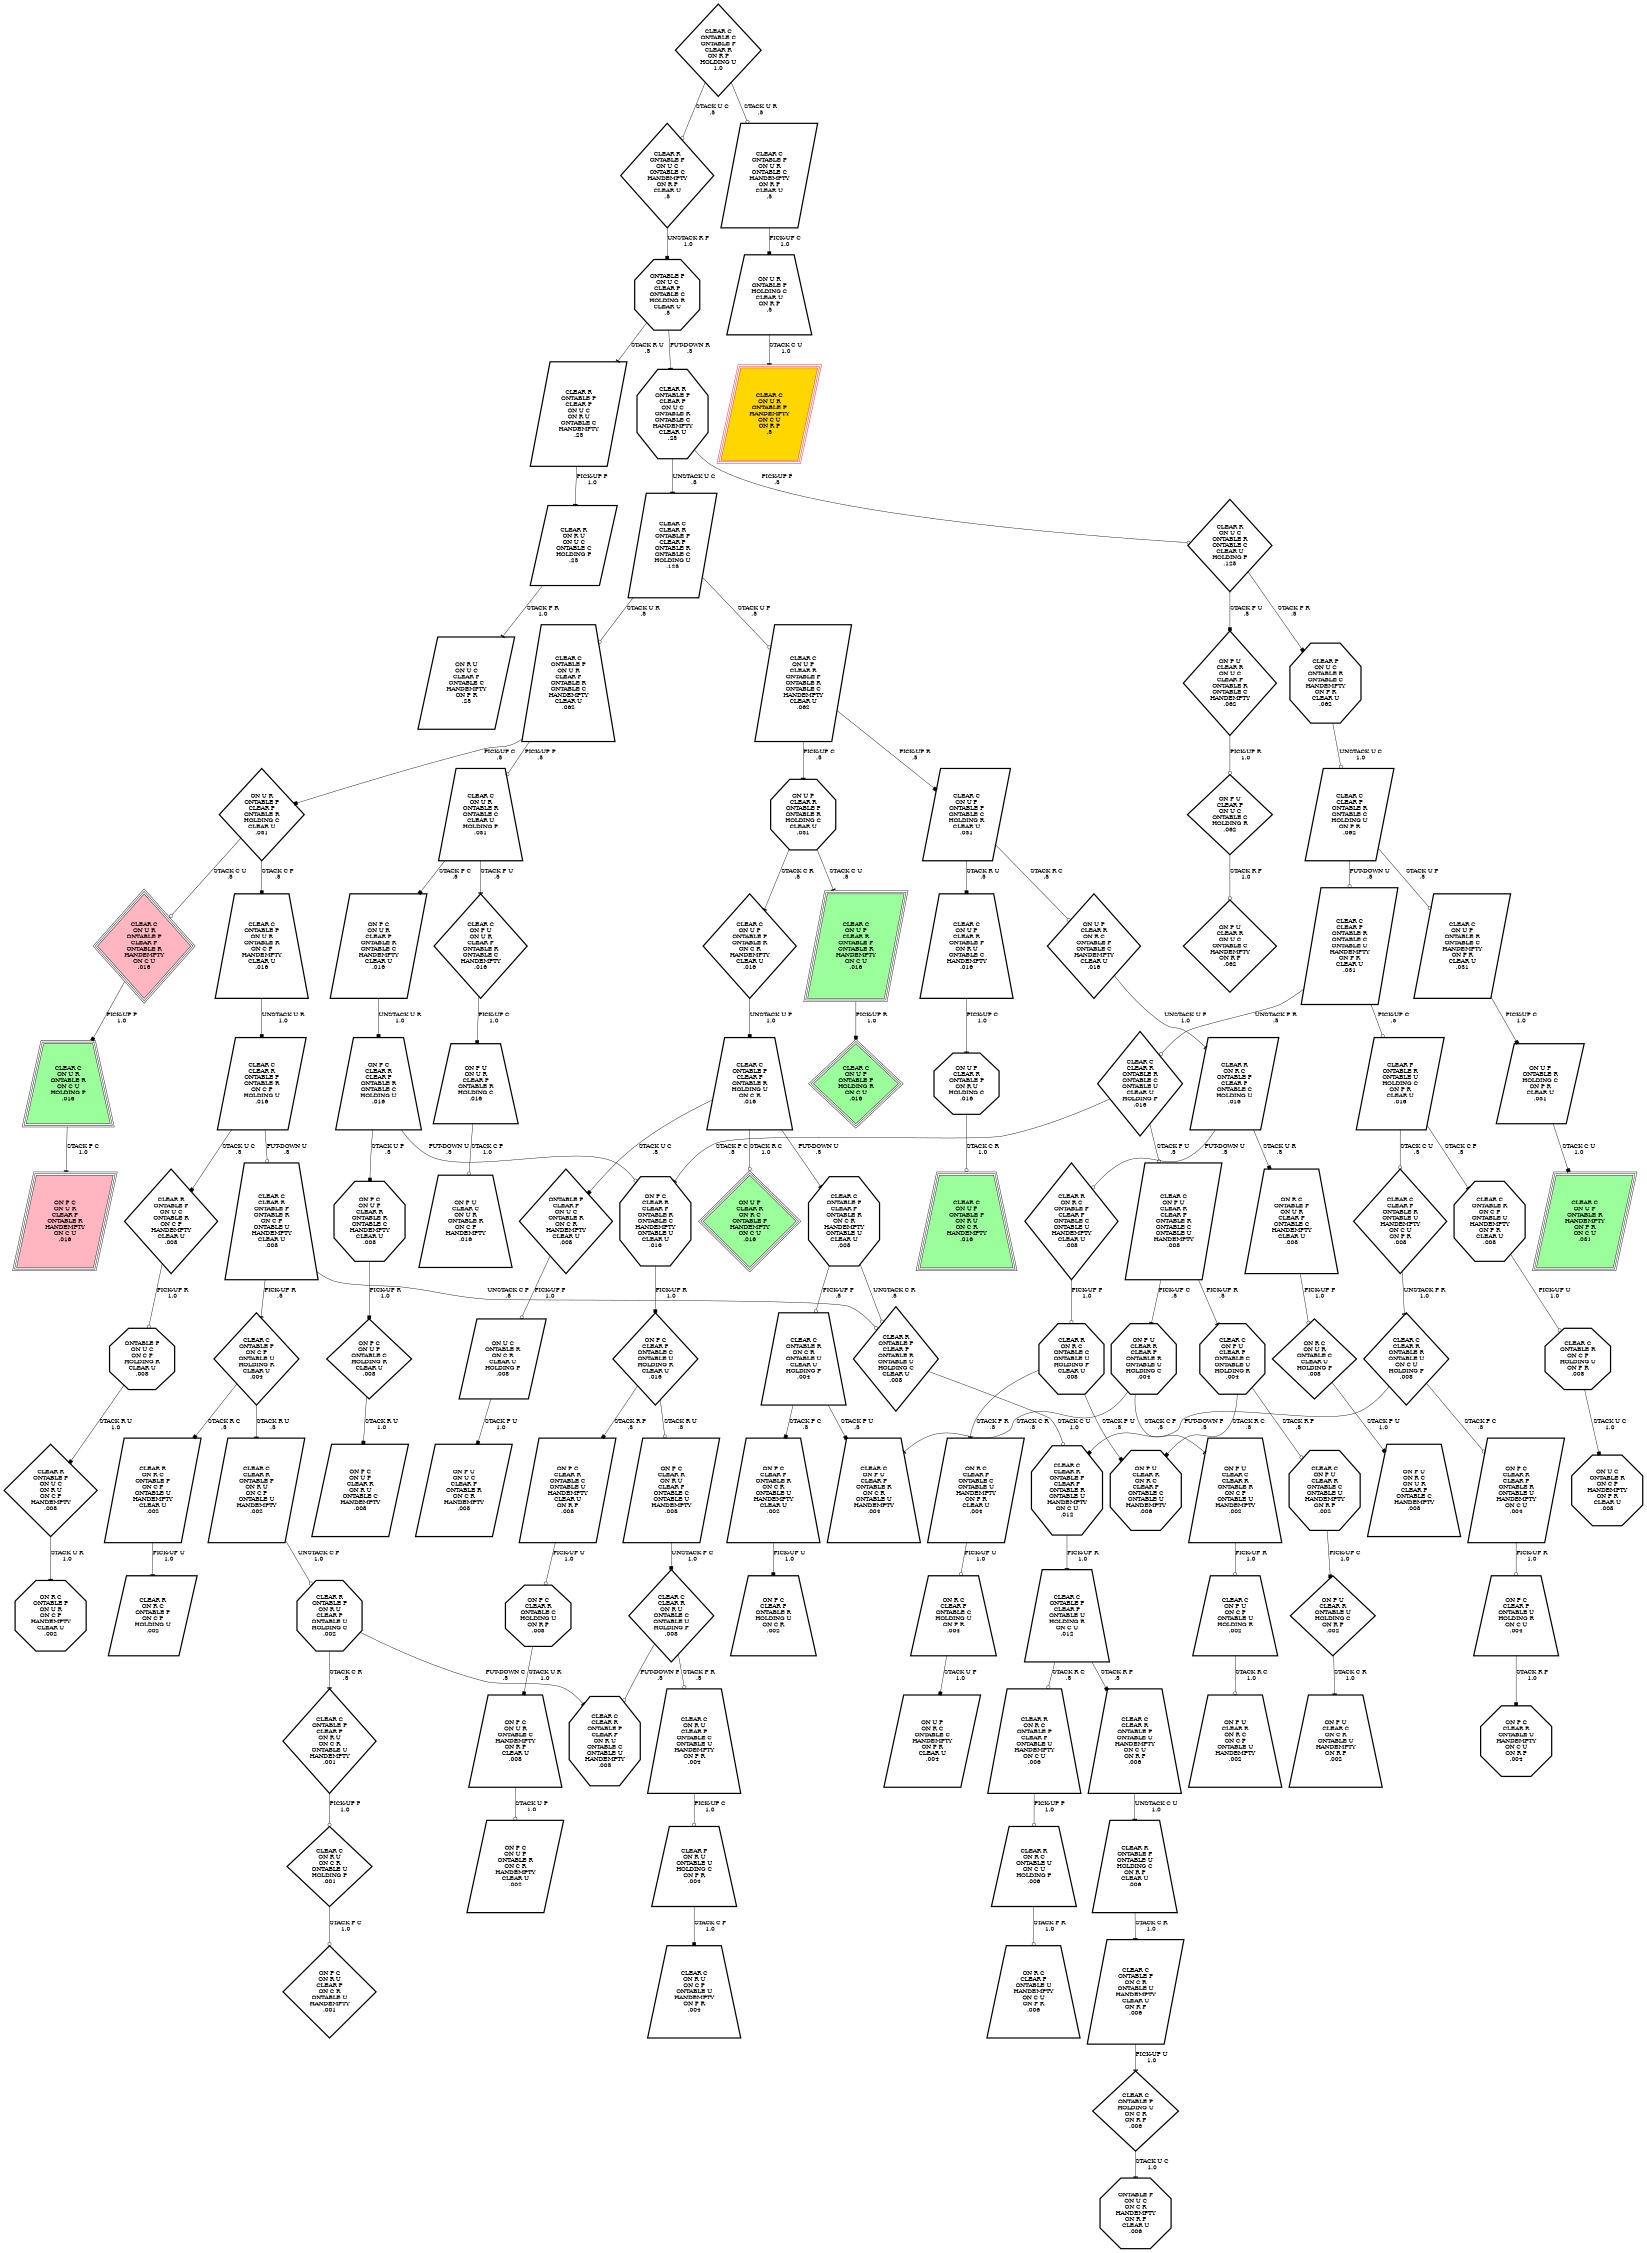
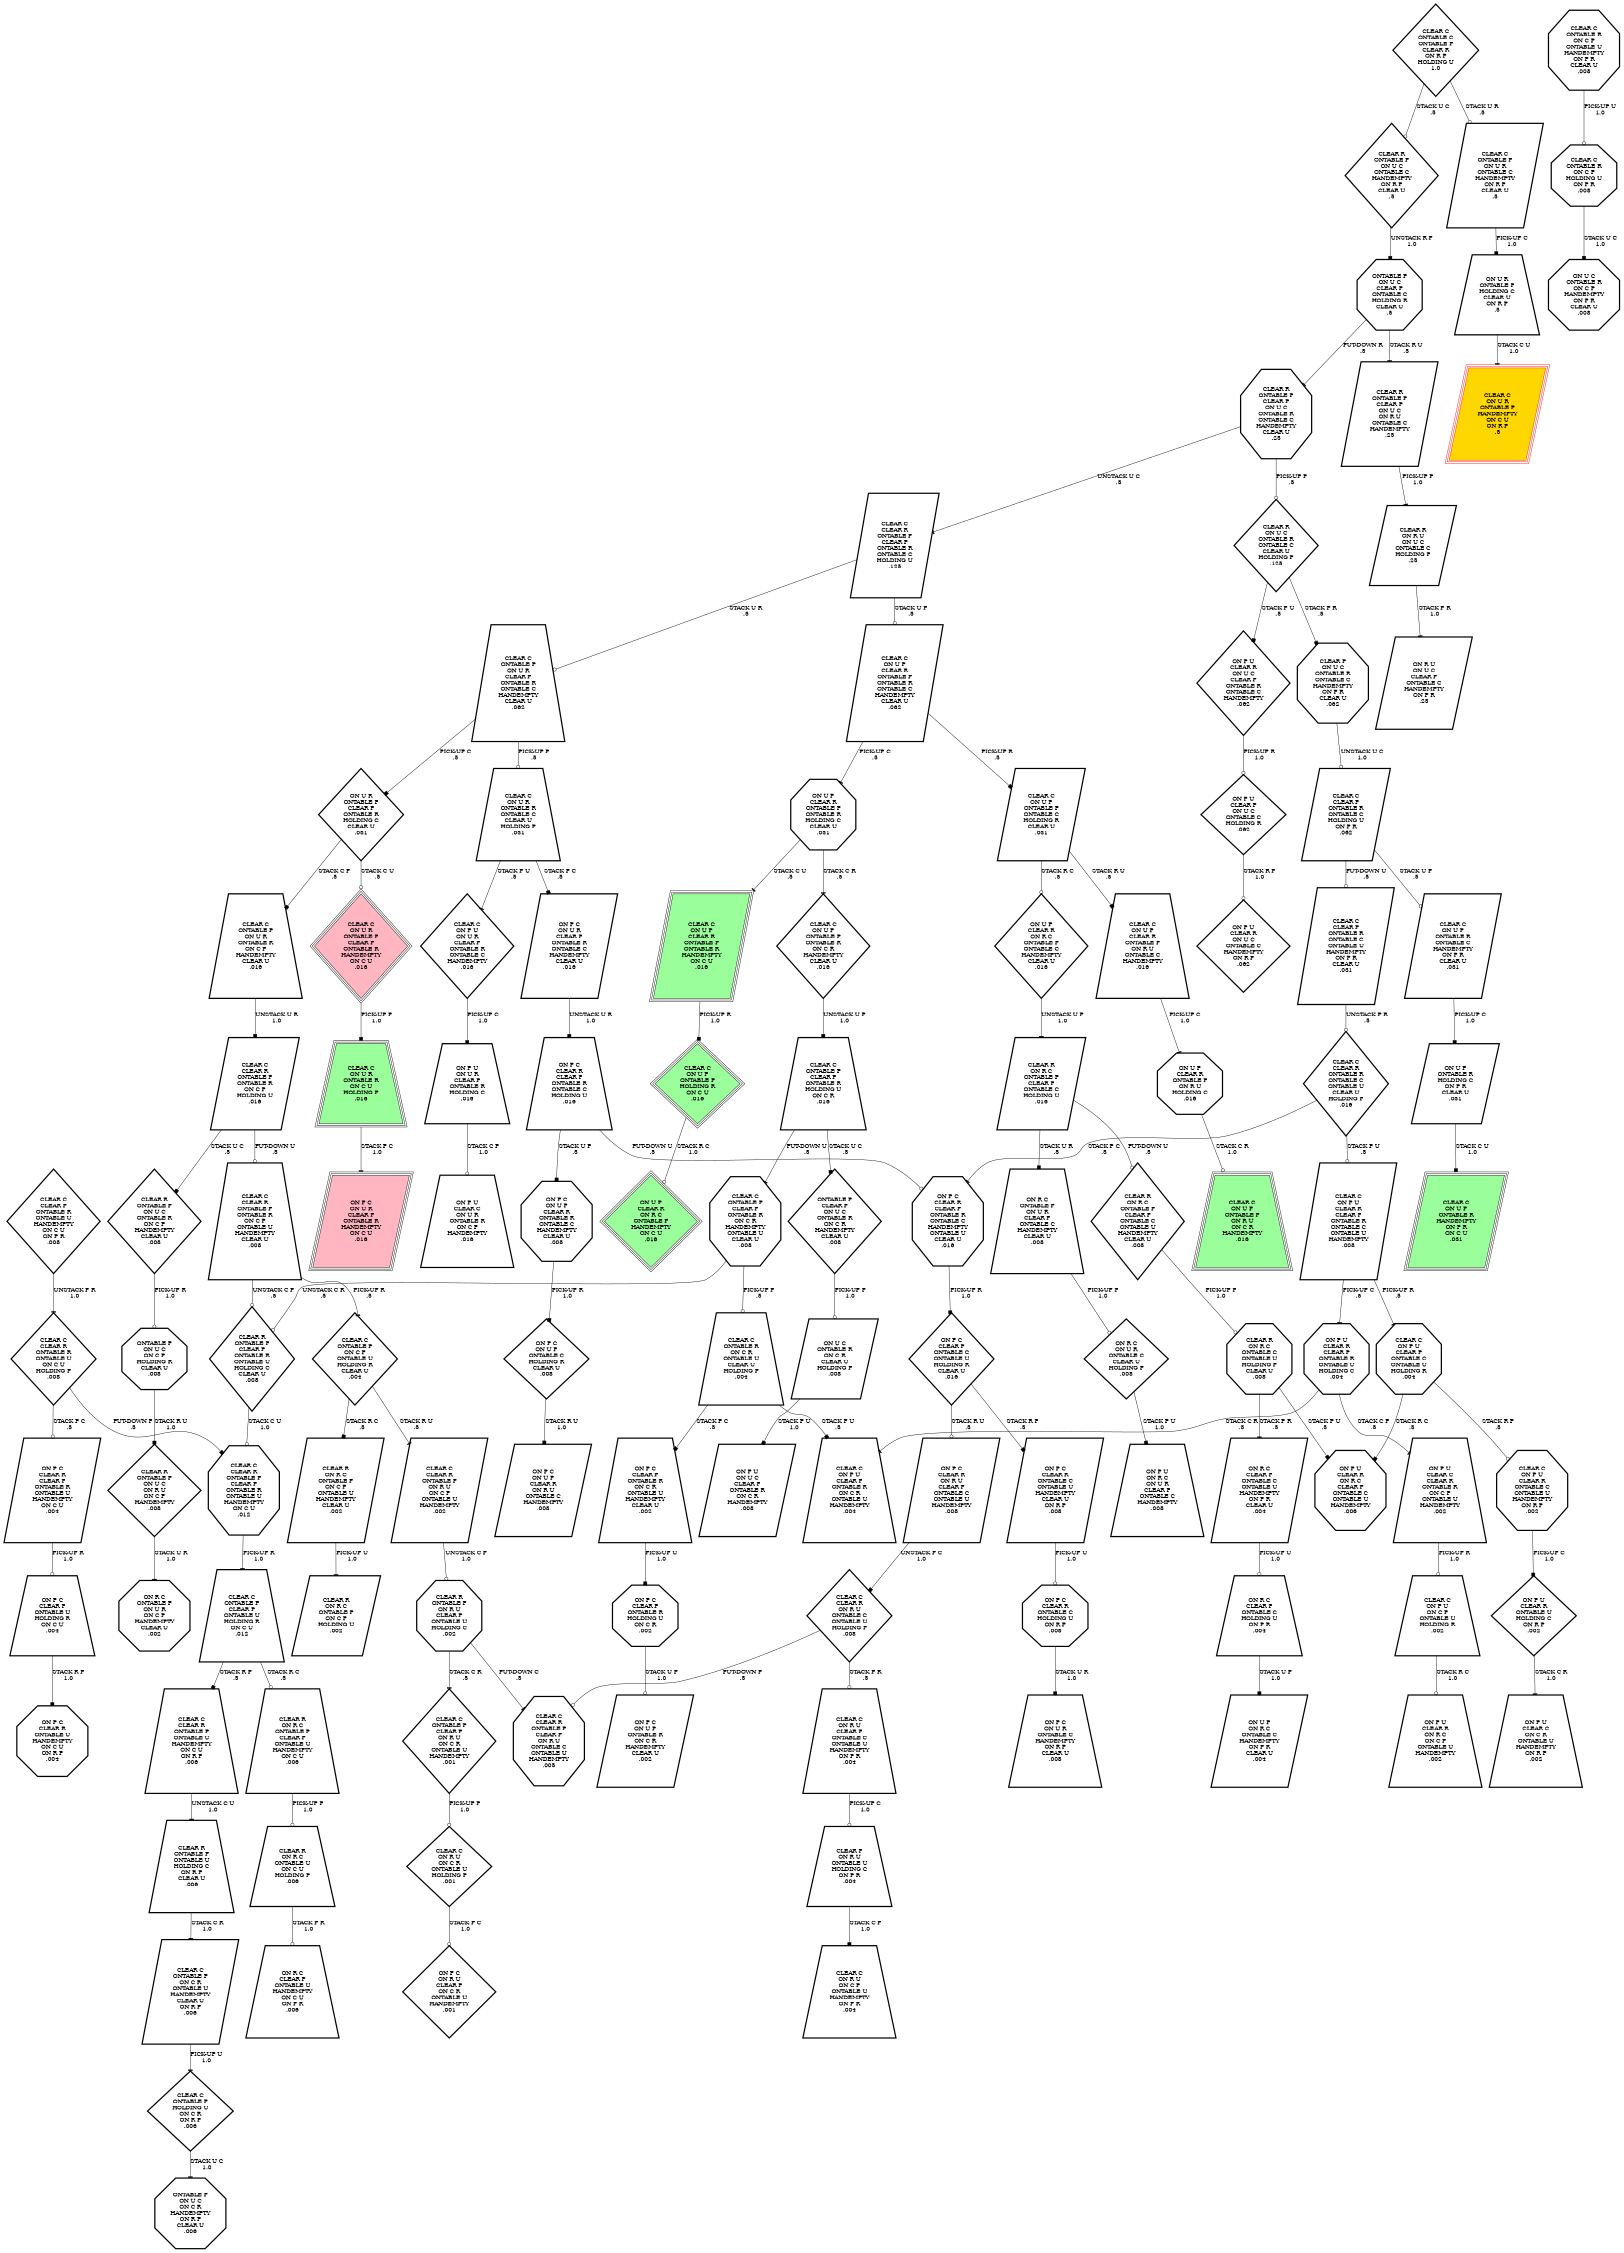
node "CLEAR P ONTABLE R ONTABLE U HOLDING C ON P R CLEAR U .016": removed
edge "CLEAR C ONTABLE P CLEAR P ONTABLE R HOLDING U ON C R .016" -> "ON U P CLEAR R ON R C ONTABLE P HANDEMPTY ON C U .016": now "CLEAR C ON U P ONTABLE P HOLDING R ON C U .016" -> "ON U P CLEAR R ON R C ONTABLE P HANDEMPTY ON C U .016"
node "ON P C CLEAR P ONTABLE R HOLDING U ON C R .002": shape trapezium -> octagon
edge "ON P C ON U R ONTABLE C HANDEMPTY ON R P CLEAR U .008" -> "ON P C ON U P ONTABLE R ON C R HANDEMPTY CLEAR U .002": now "ON P C CLEAR P ONTABLE R HOLDING U ON C R .002" -> "ON P C ON U P ONTABLE R ON C R HANDEMPTY CLEAR U .002"
